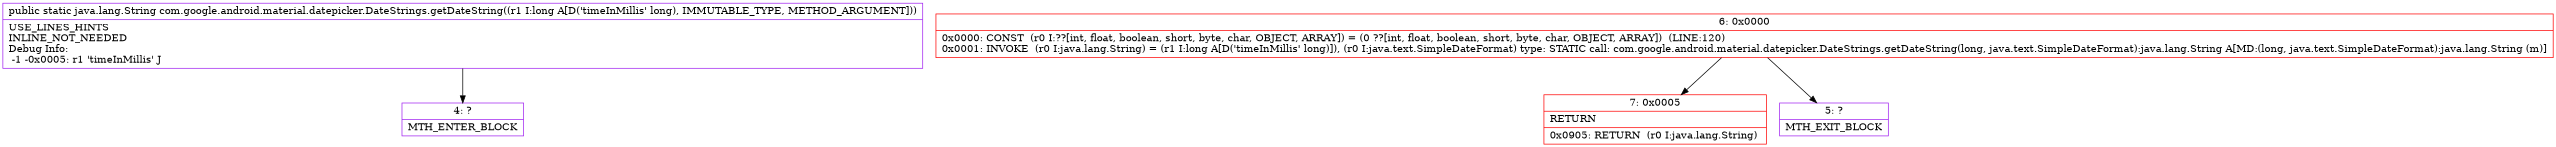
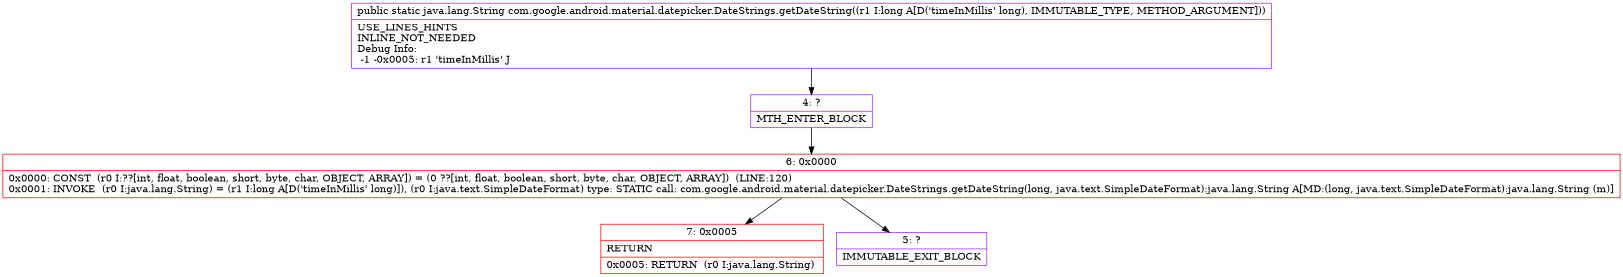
node "5: ?": text "MTH_EXIT_BLOCK" -> "IMMUTABLE_EXIT_BLOCK"
node "7: 0x0005": text "0x0905: RETURN  (r0 I:java.lang.String)" -> "0x0005: RETURN  (r0 I:java.lang.String)"
edge "4: ?" -> "6: 0x0000": added
